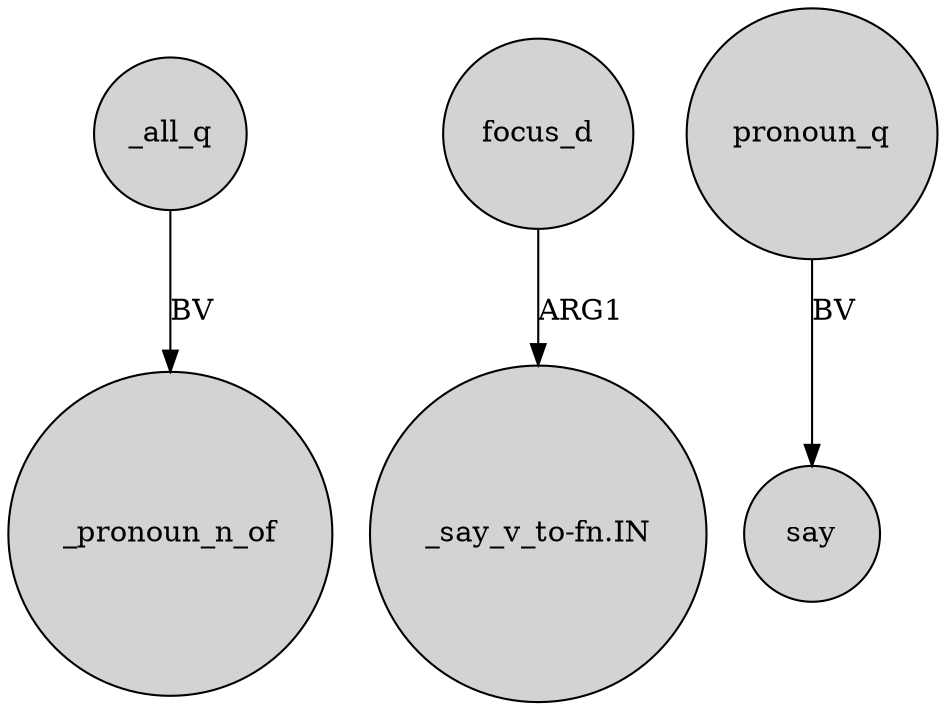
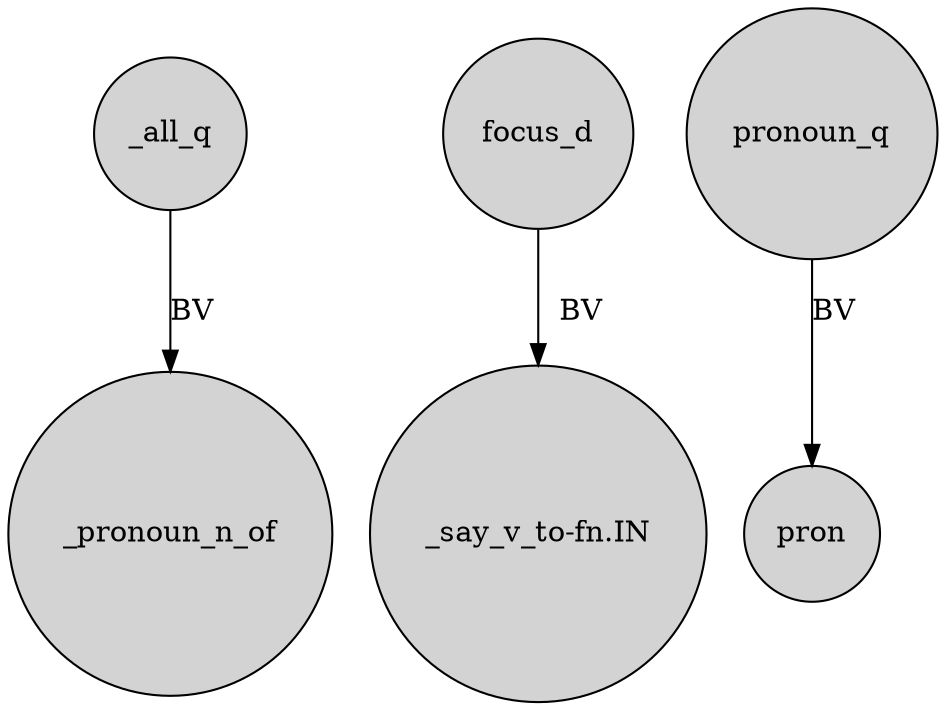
edge "focus_d" -> "_say_v_to-fn.IN": label "ARG1" -> "BV"
node "say": label "say" -> "pron"
